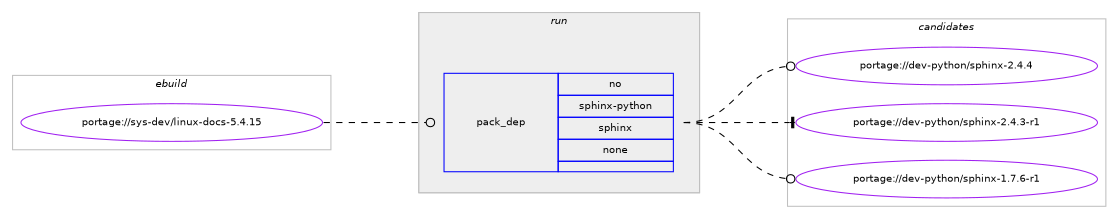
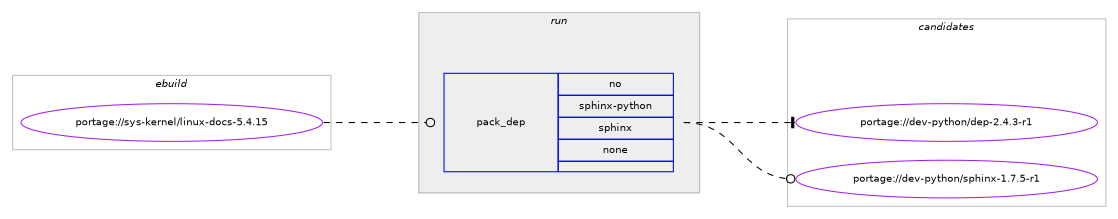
node "portage://dev-python/sphinx-2.4.4": removed
node "portage://sys-dev/linux-docs-5.4.15": label "portage://sys-dev/linux-docs-5.4.15" -> "portage://sys-kernel/linux-docs-5.4.15"
node "portage://dev-python/sphinx-2.4.3-r1": label "portage://dev-python/sphinx-2.4.3-r1" -> "portage://dev-python/dep-2.4.3-r1"
node "portage://dev-python/sphinx-1.7.6-r1": label "portage://dev-python/sphinx-1.7.6-r1" -> "portage://dev-python/sphinx-1.7.5-r1"
